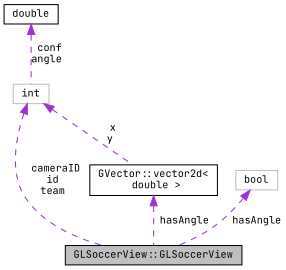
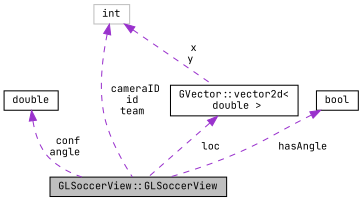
edge "int" -> "double": now "GLSoccerView::GLSoccerView" -> "double"
node "bool": color grey75 -> black
edge "GLSoccerView::GLSoccerView" -> "GVector::vector2d< double >": label " hasAngle" -> " loc"
